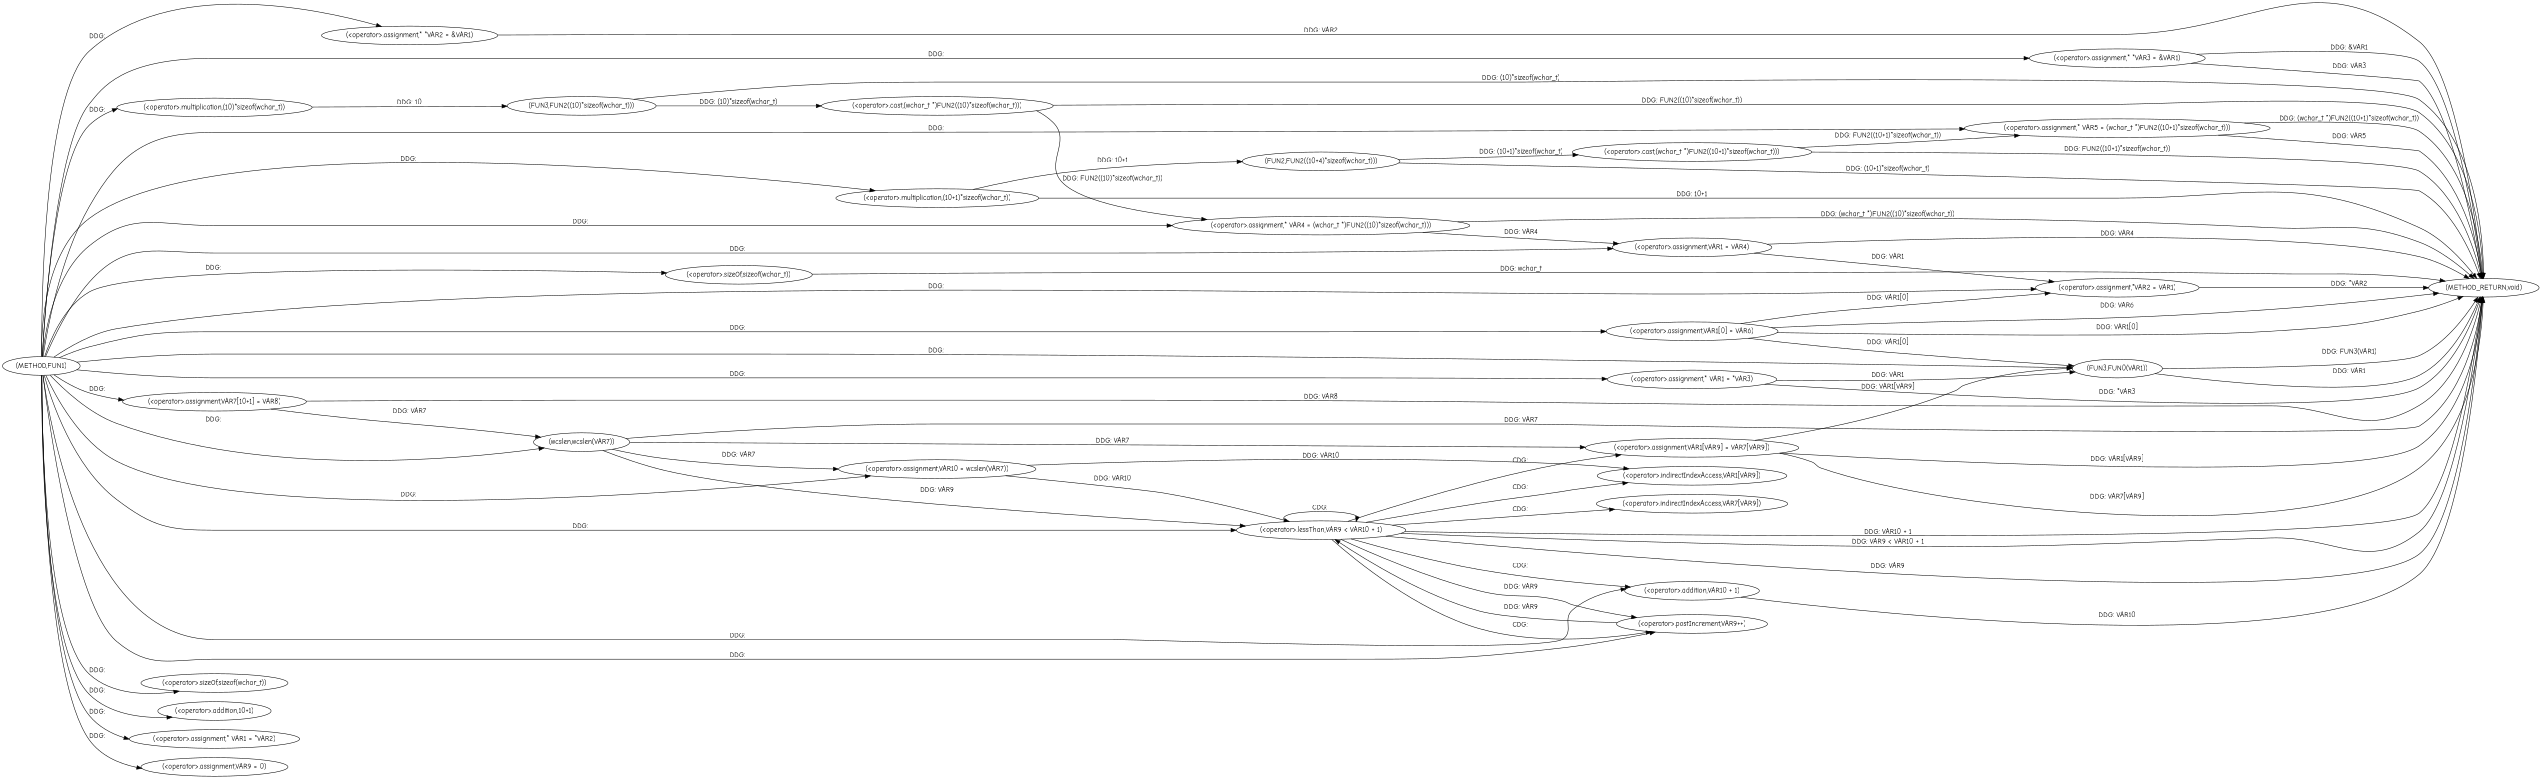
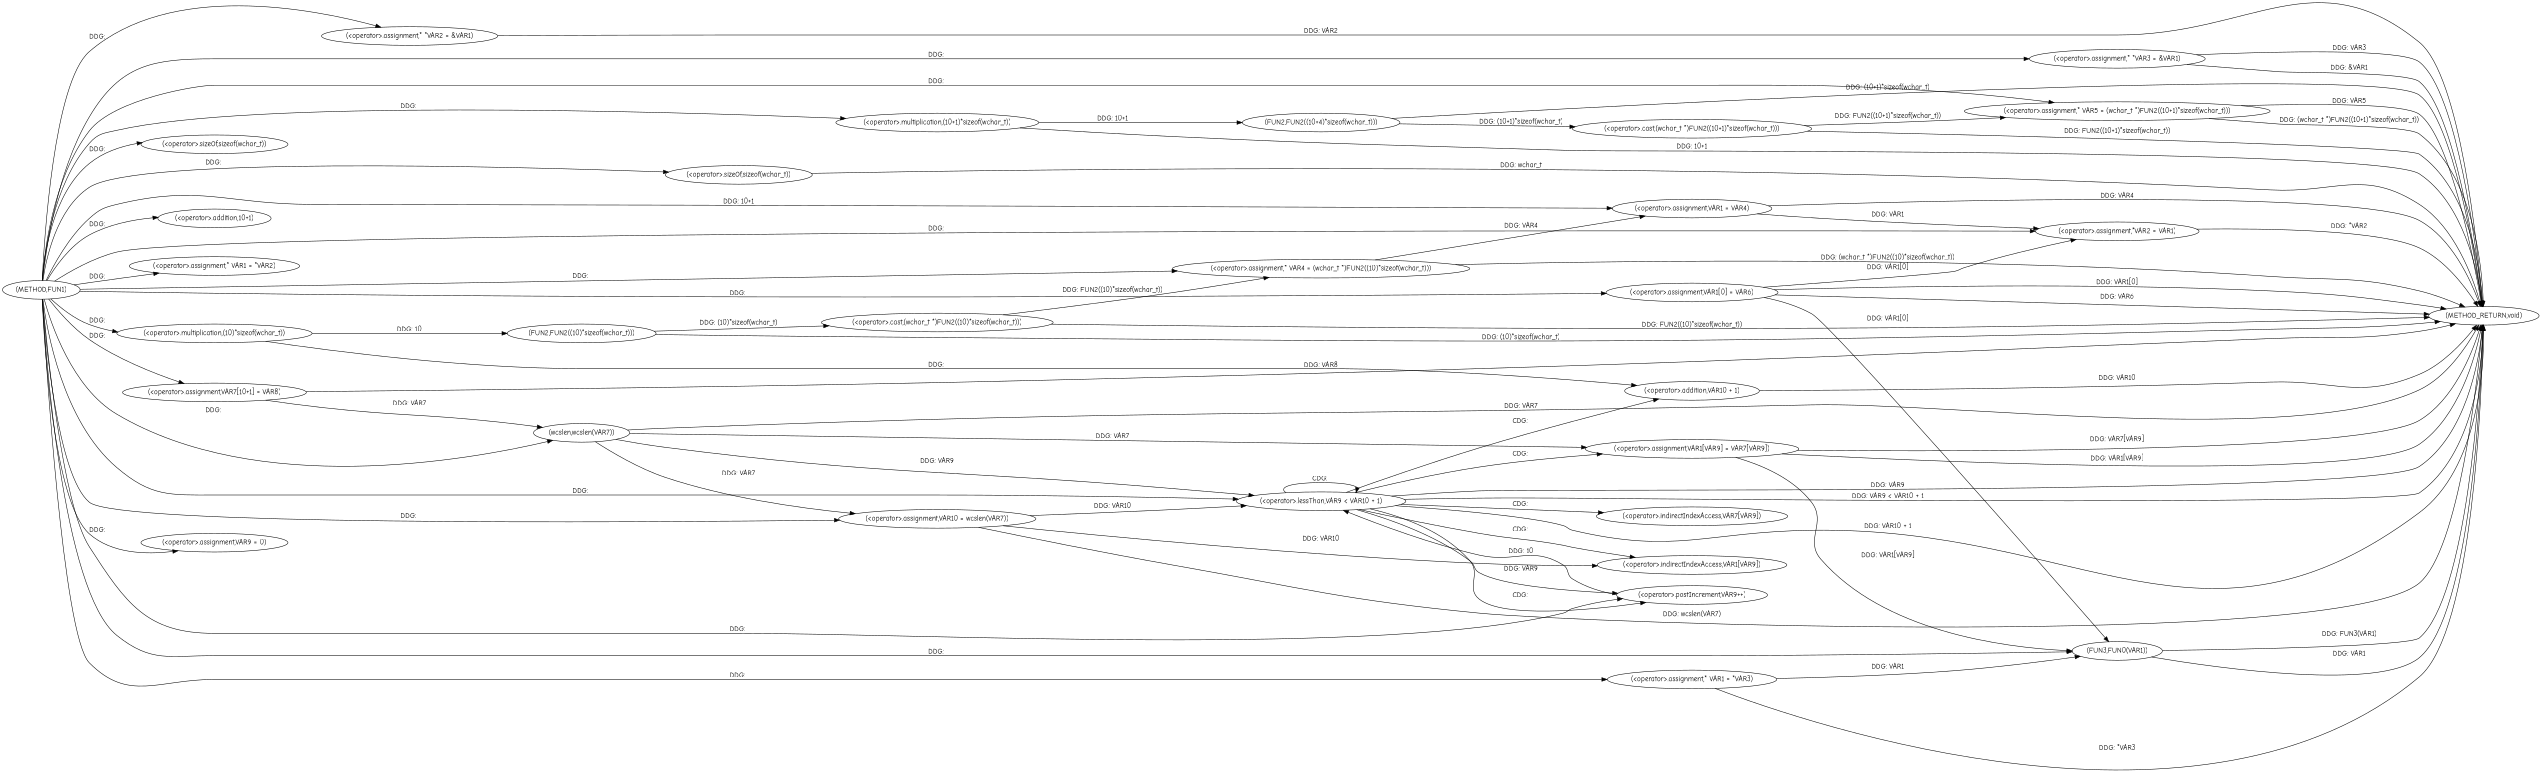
node "(FUN3,FUN2((10)*sizeof(wchar_t)))": label "(FUN3,FUN2((10)*sizeof(wchar_t)))" -> "(FUN2,FUN2((10)*sizeof(wchar_t)))"
edge "(METHOD,FUN1)" -> "(<operator>.assignment,VAR1 = VAR4)": label "DDG: " -> "DDG: 10+1"
edge "(<operator>.postIncrement,VAR9++)" -> "(<operator>.lessThan,VAR9 < VAR10 + 1)": label "DDG: VAR9" -> "DDG: 10"
edge "(<operator>.assignment,VAR10 = wcslen(VAR7))" -> "(METHOD_RETURN,void)": added, label "DDG: wcslen(VAR7)"
edge "(METHOD,FUN1)" -> "(<operator>.addition,VAR10 + 1)": now "(<operator>.multiplication,(10)*sizeof(wchar_t))" -> "(<operator>.addition,VAR10 + 1)"
